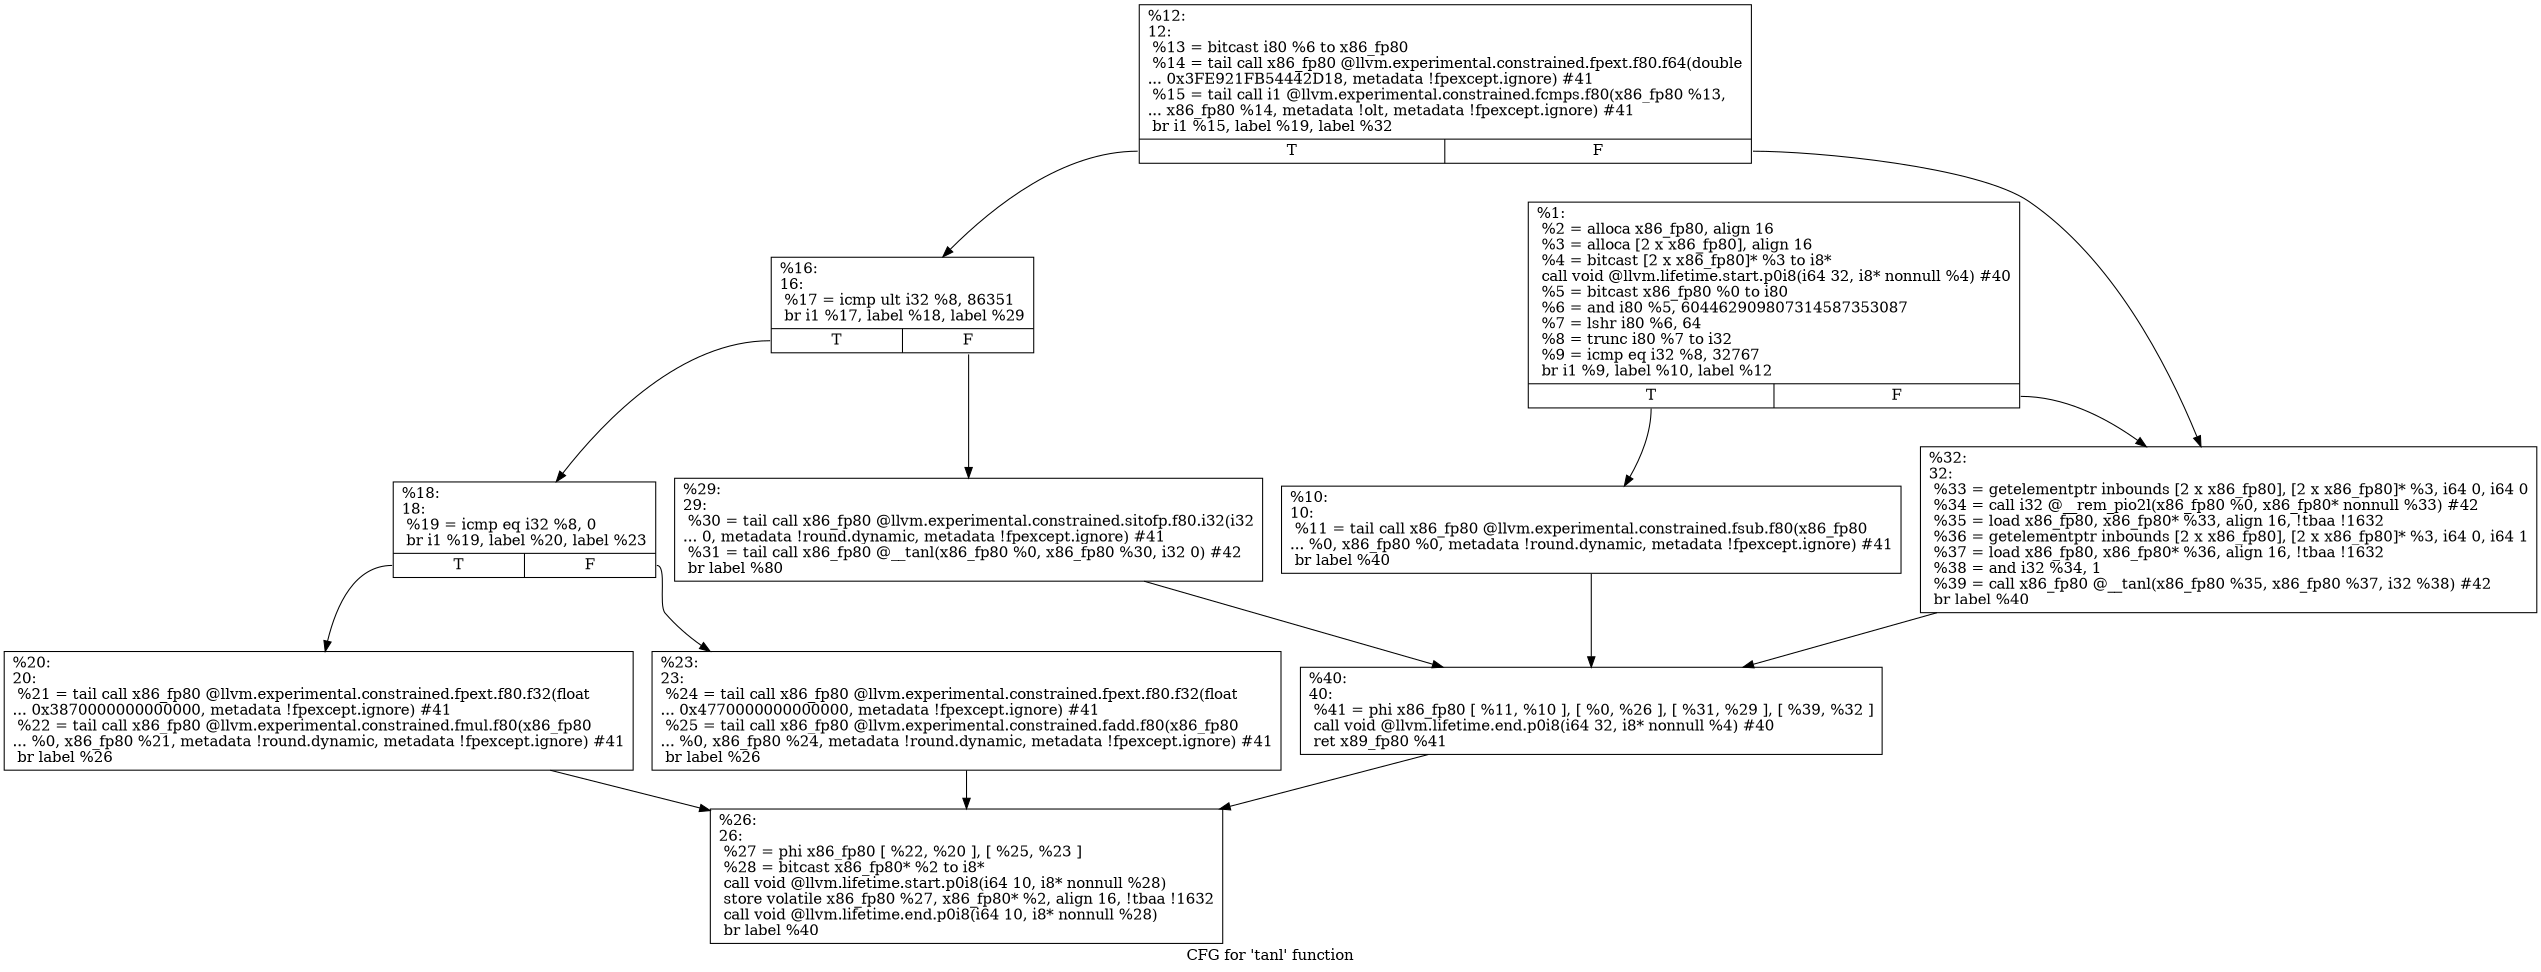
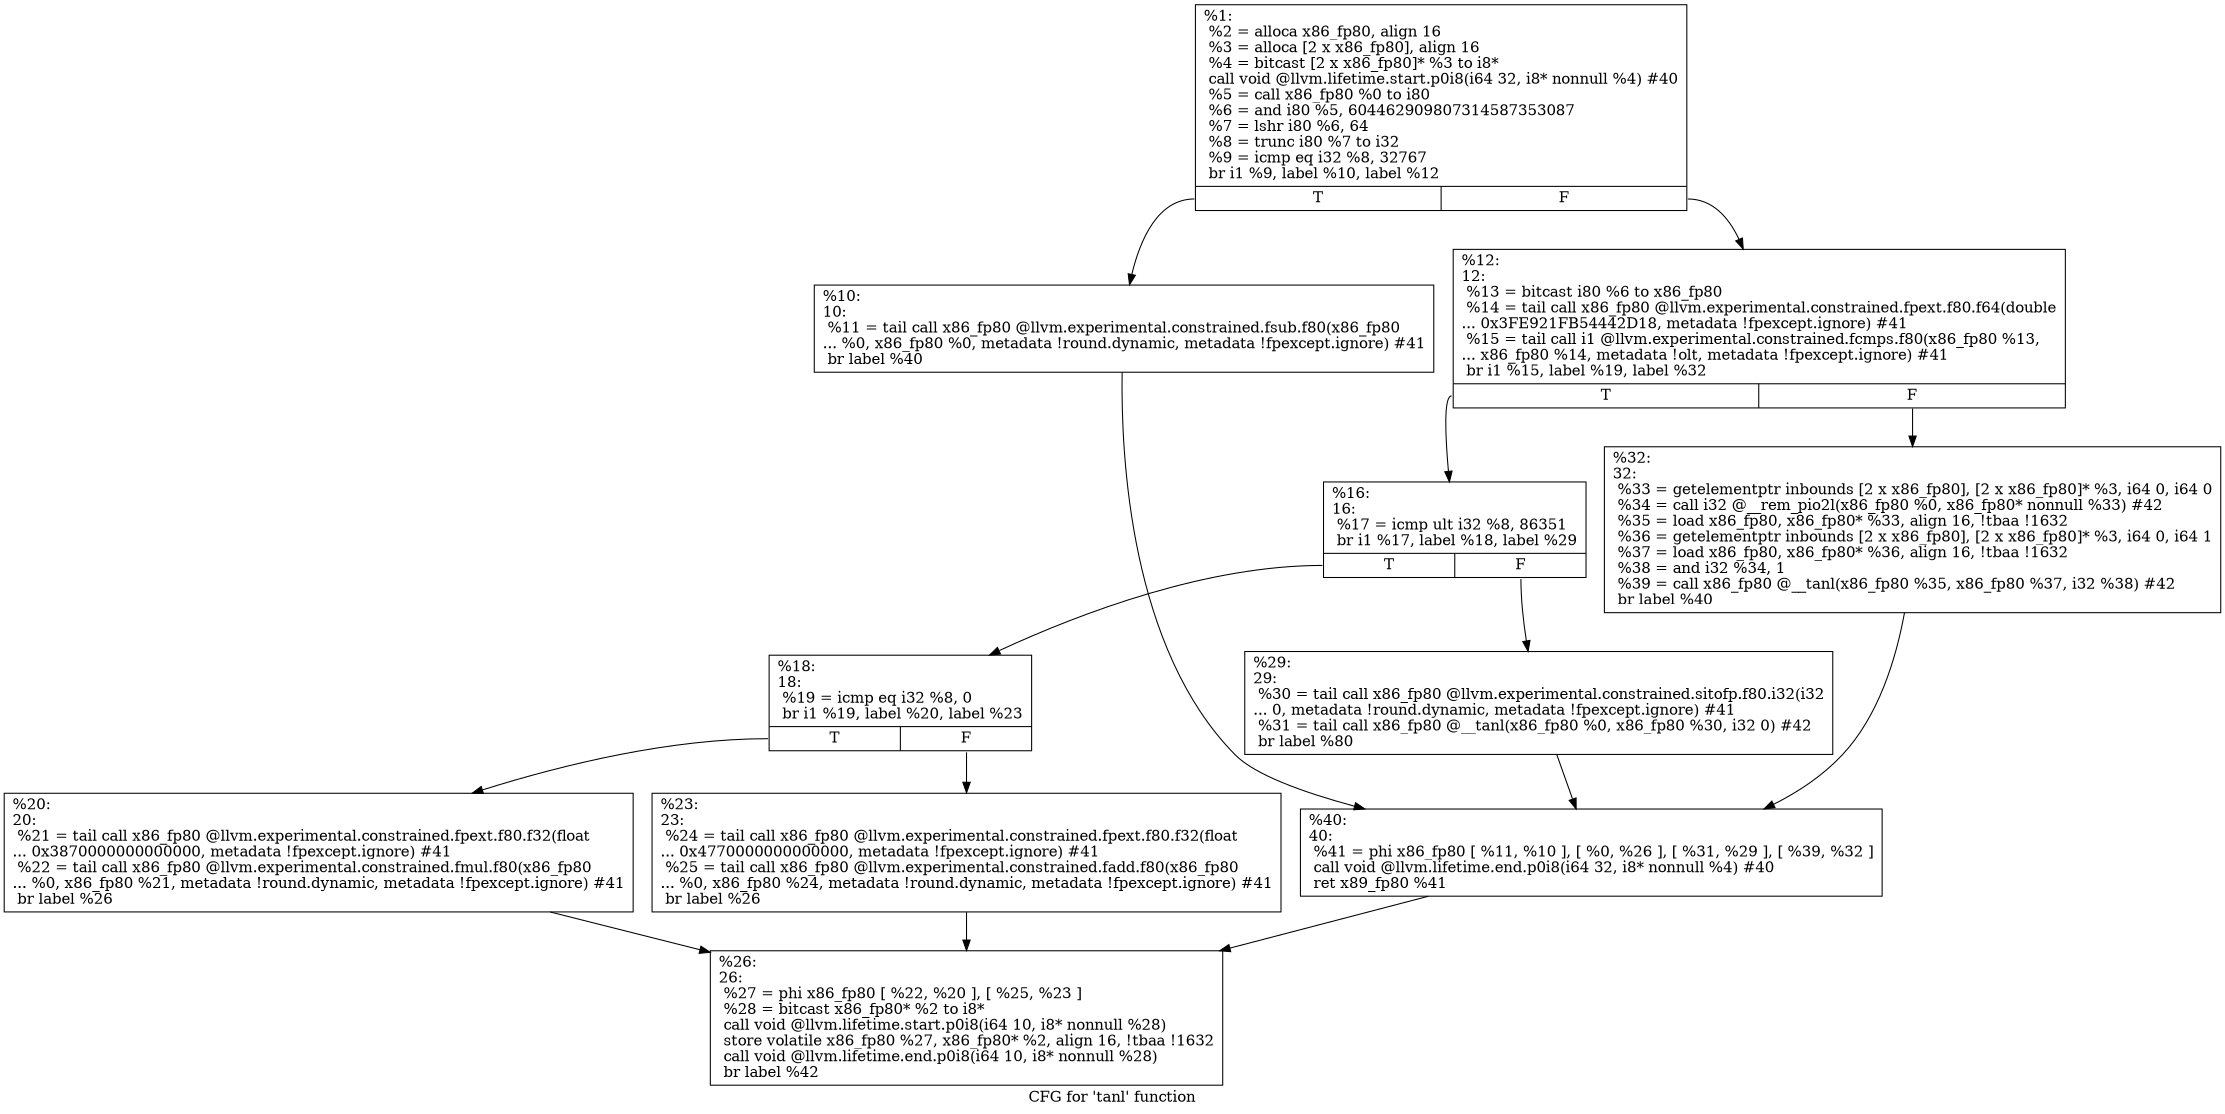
node "%1:": text "%5 = bitcast x86_fp80 %0 to i80" -> "%5 = call x86_fp80 %0 to i80"
edge "%1:" -> "%32:": now "%1:" -> "%12:"
node "%26:": text "br label %40" -> "br label %42"
